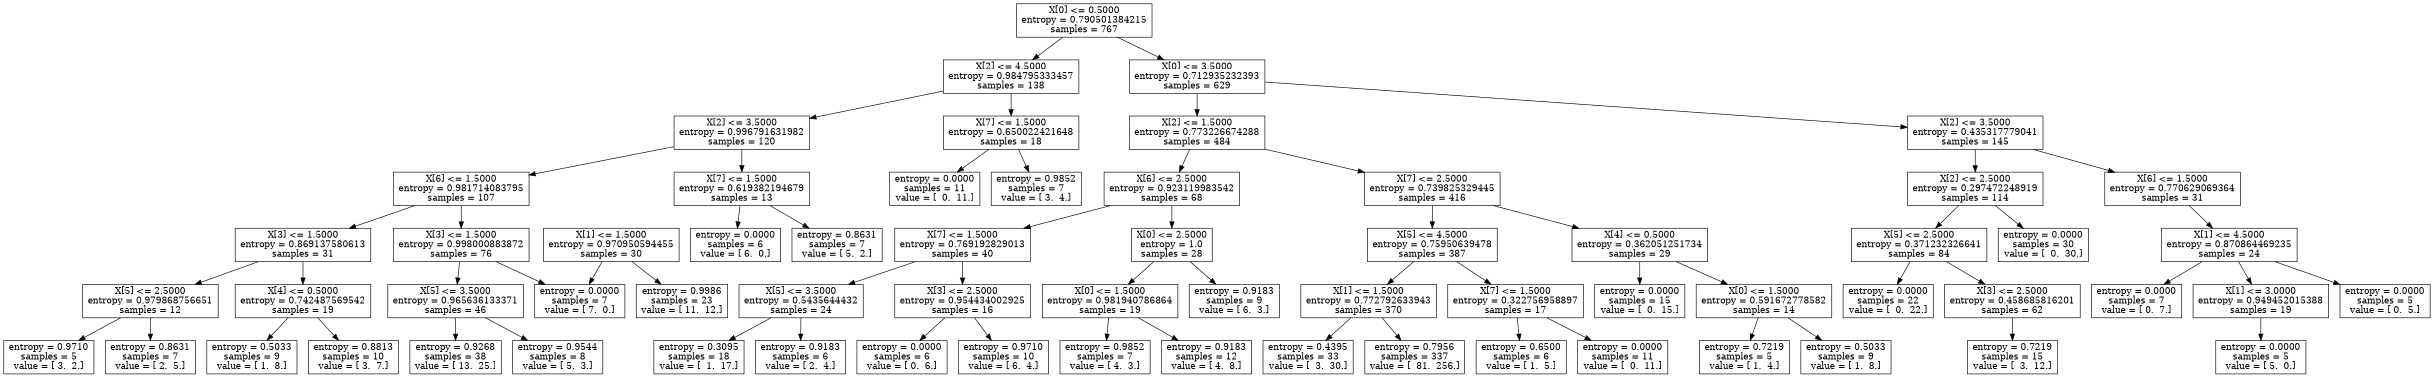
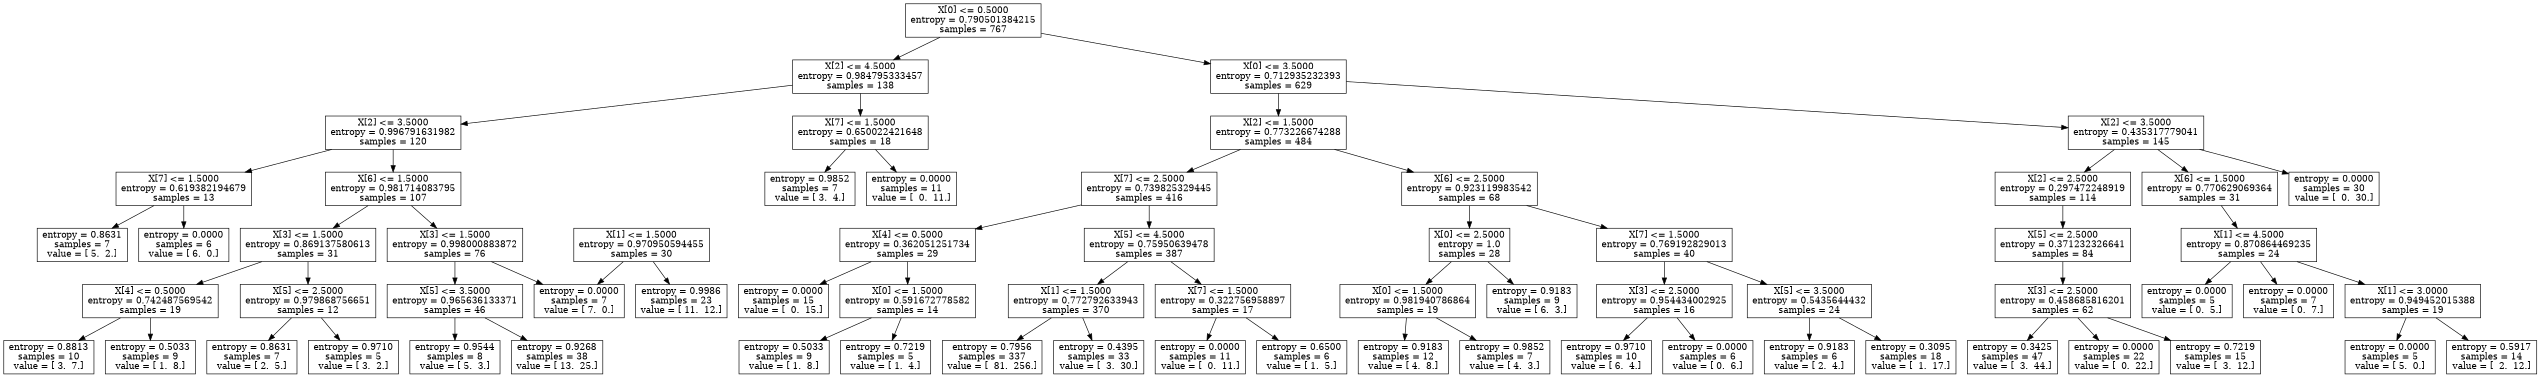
edge "X[2] <= 2.5000 entropy = 0.297472248919 samples = 114" -> "entropy = 0.0000 samples = 30 value = [  0.  30.]": now "X[2] <= 3.5000 entropy = 0.435317779041 samples = 145" -> "entropy = 0.0000 samples = 30 value = [  0.  30.]"
edge "X[5] <= 2.5000 entropy = 0.371232326641 samples = 84" -> "entropy = 0.0000 samples = 22 value = [  0.  22.]": now "X[3] <= 2.5000 entropy = 0.458685816201 samples = 62" -> "entropy = 0.0000 samples = 22 value = [  0.  22.]"
node "entropy = 0.3425 samples = 47 value = [  3.  44.]": added
node "entropy = 0.5917 samples = 14 value = [  2.  12.]": added
